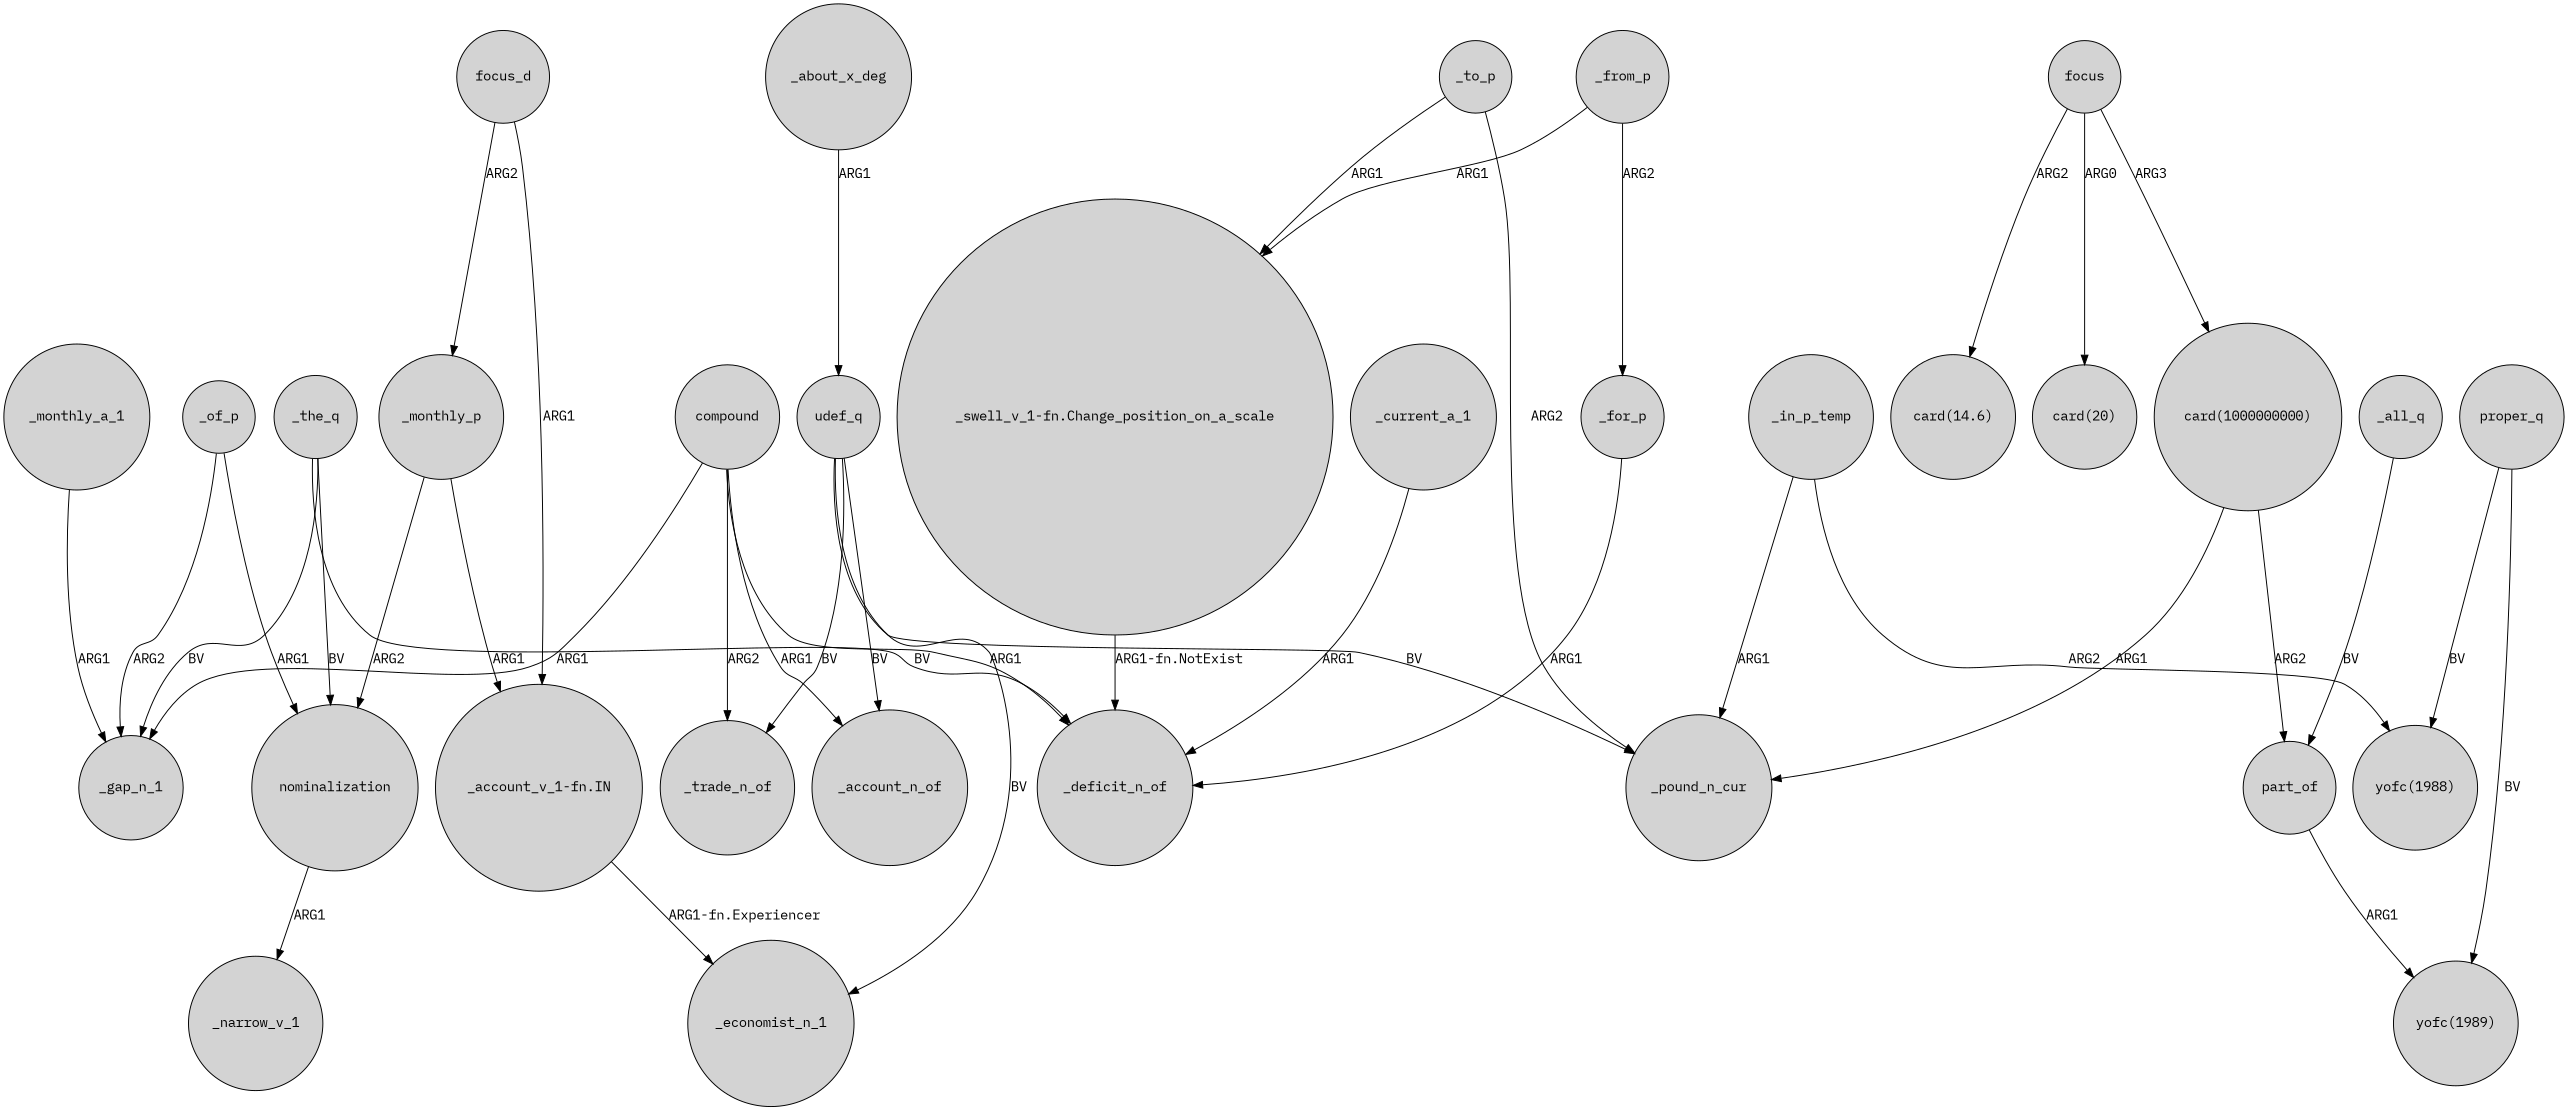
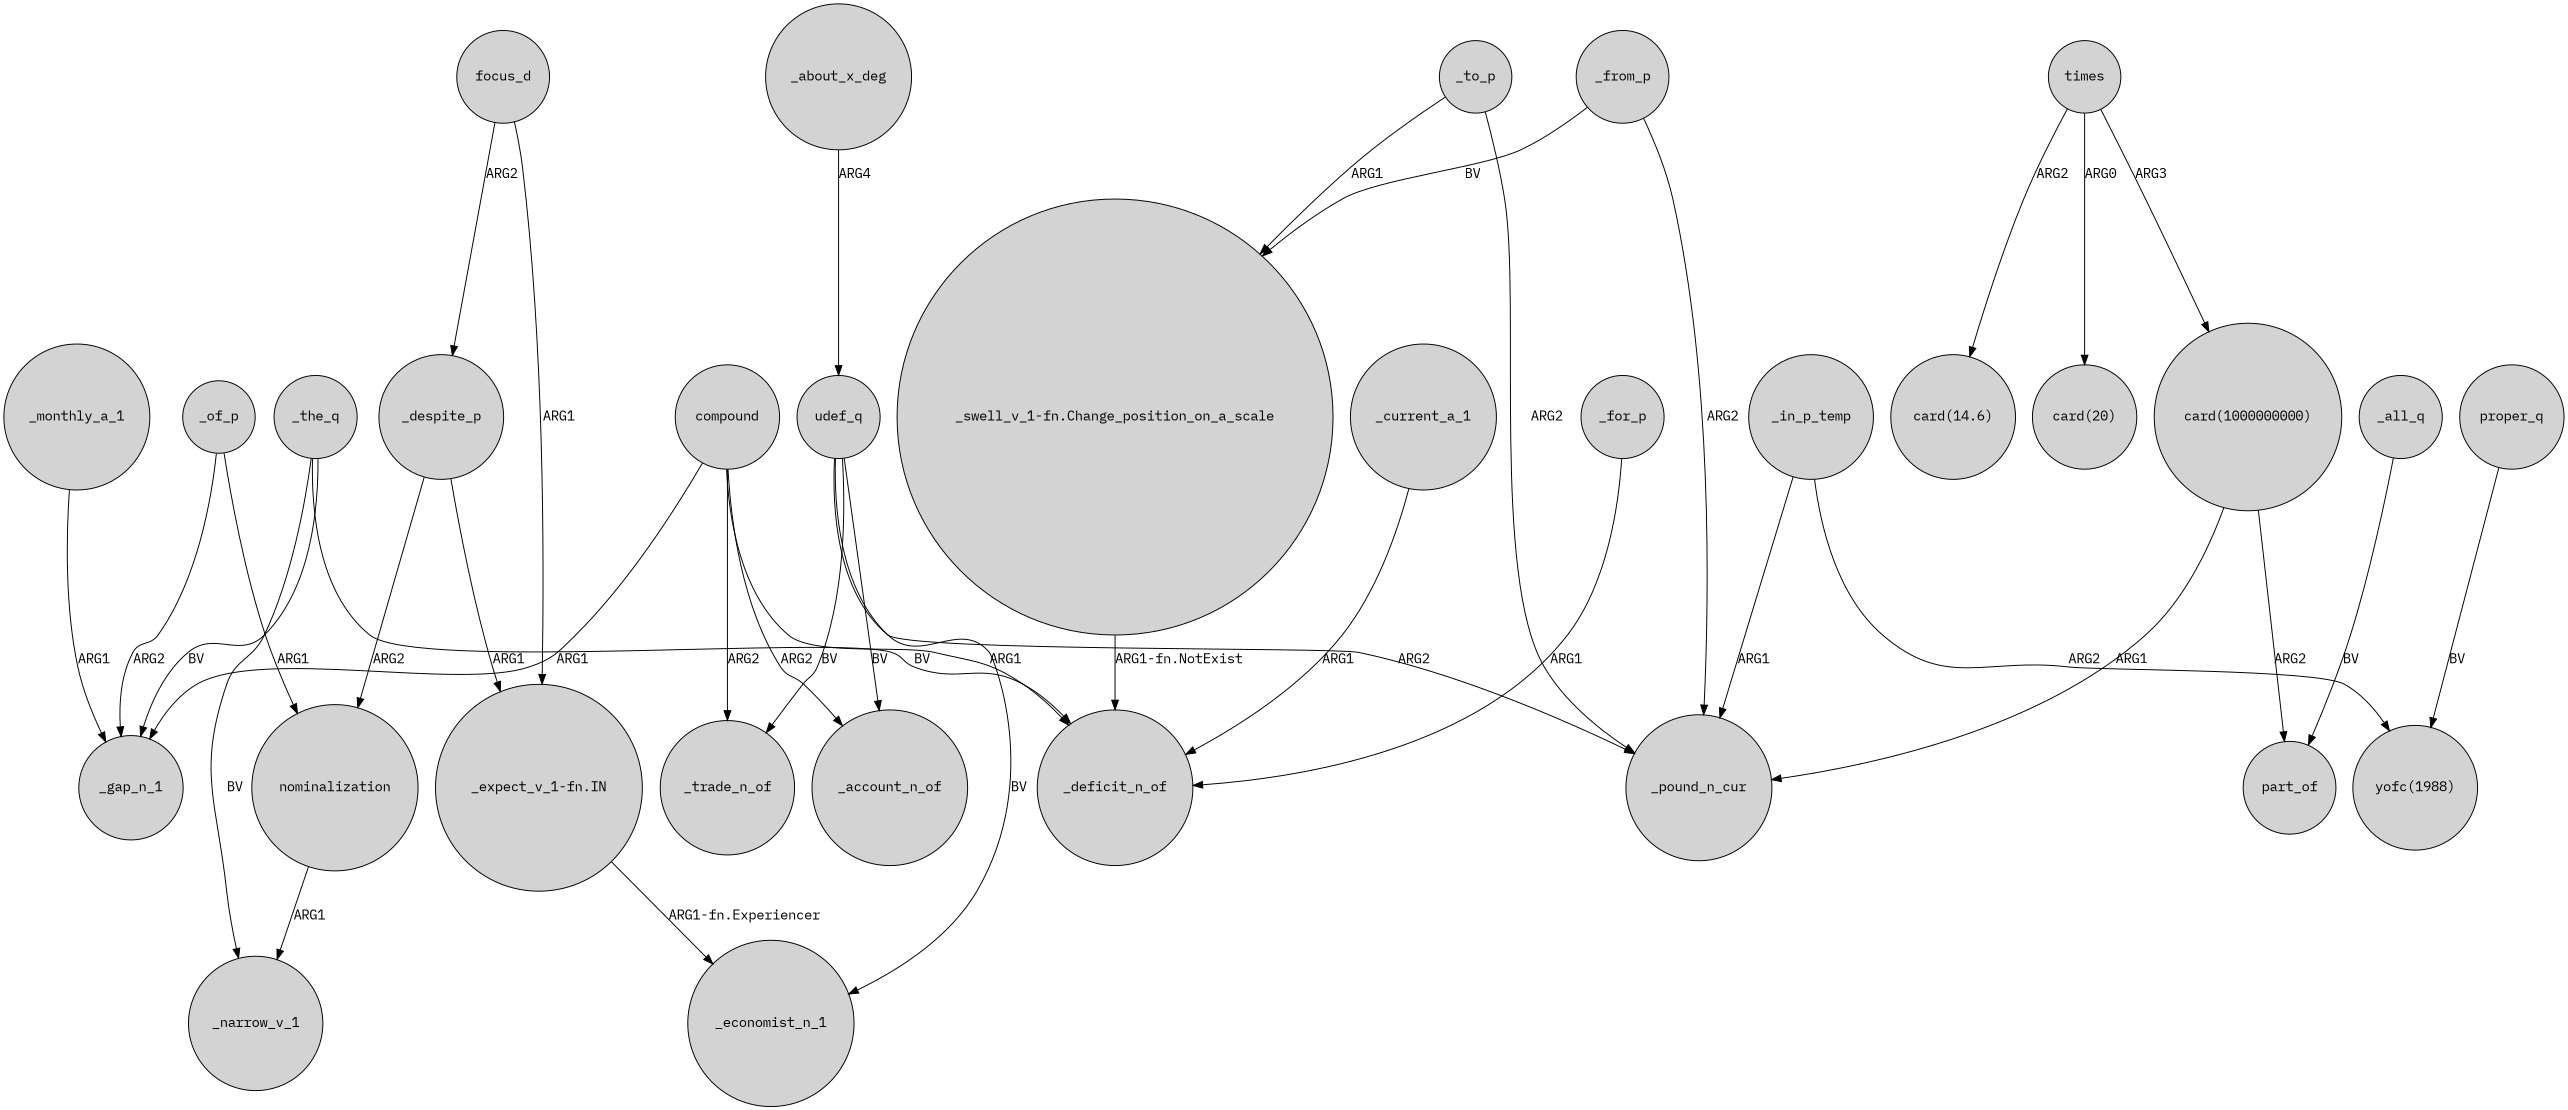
node "focus": label "focus" -> "times"
edge "_about_x_deg" -> "udef_q": label "ARG1" -> "ARG4"
edge "_from_p" -> "_swell_v_1-fn.Change_position_on_a_scale": label "ARG1" -> "BV"
edge "_from_p" -> "_for_p": now "_from_p" -> "_pound_n_cur"
node "_monthly_p": label "_monthly_p" -> "_despite_p"
edge "_the_q" -> "nominalization": now "_the_q" -> "_narrow_v_1"
edge "compound" -> "_account_n_of": label "ARG1" -> "ARG2"
edge "udef_q" -> "_pound_n_cur": label "BV" -> "ARG2"
node "_account_v_1-fn.IN": label "_account_v_1-fn.IN" -> "_expect_v_1-fn.IN"
node "yofc(1989)": removed
